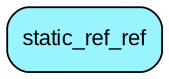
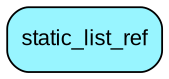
node "static_ref_ref": label "static_ref_ref" -> "static_list_ref"
